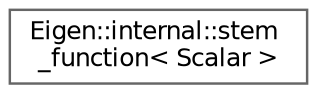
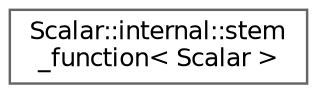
node "Eigen::internal::stem _function< Scalar >": label "Eigen::internal::stem _function< Scalar >" -> "Scalar::internal::stem _function< Scalar >"
